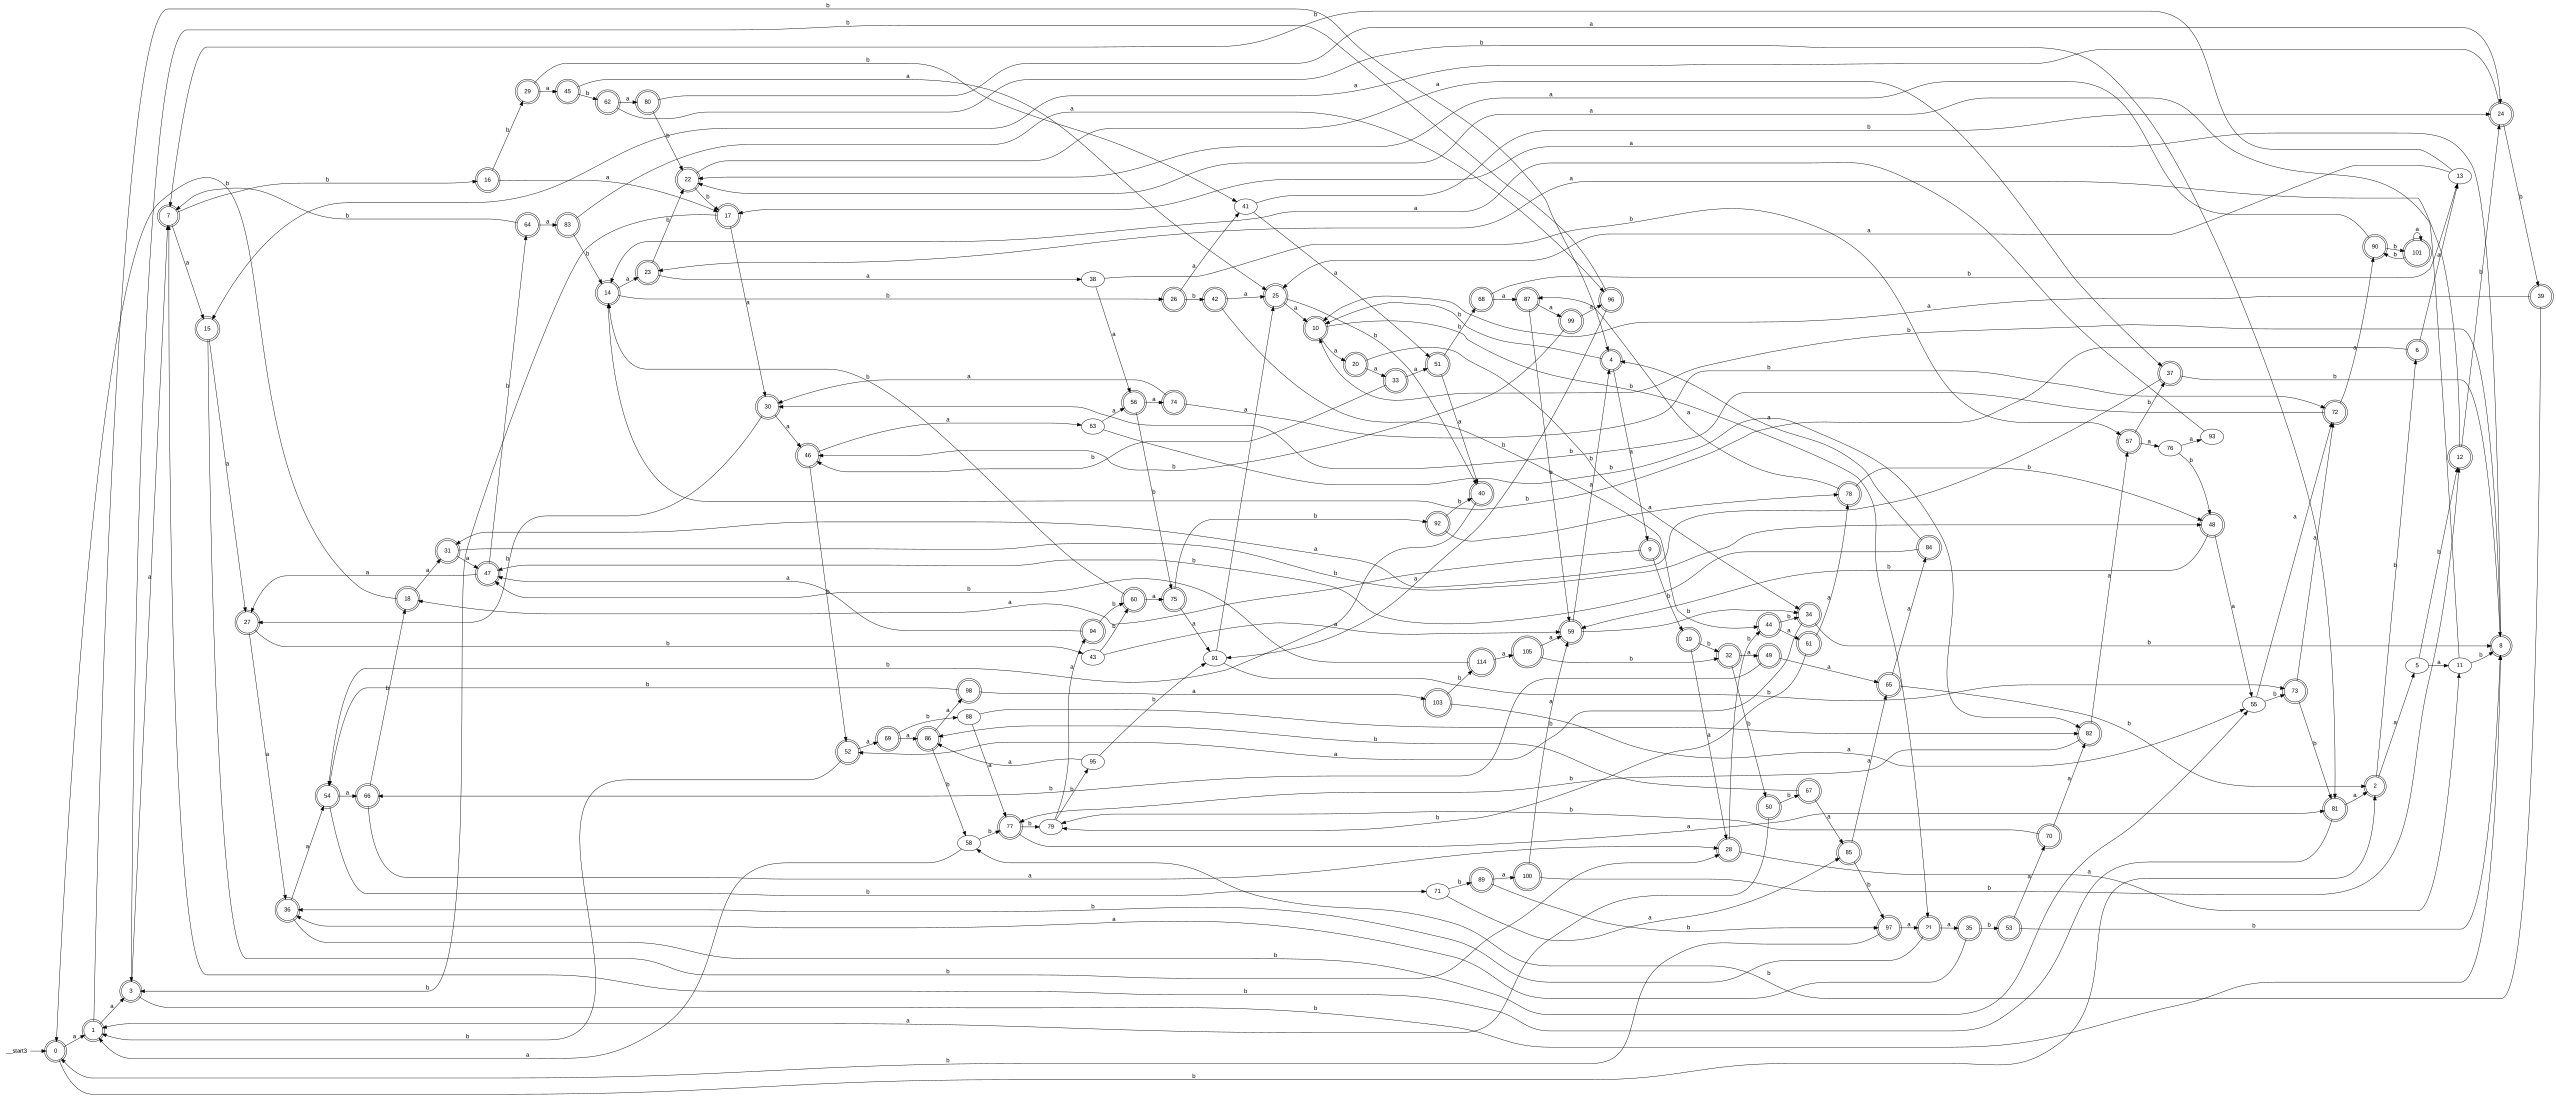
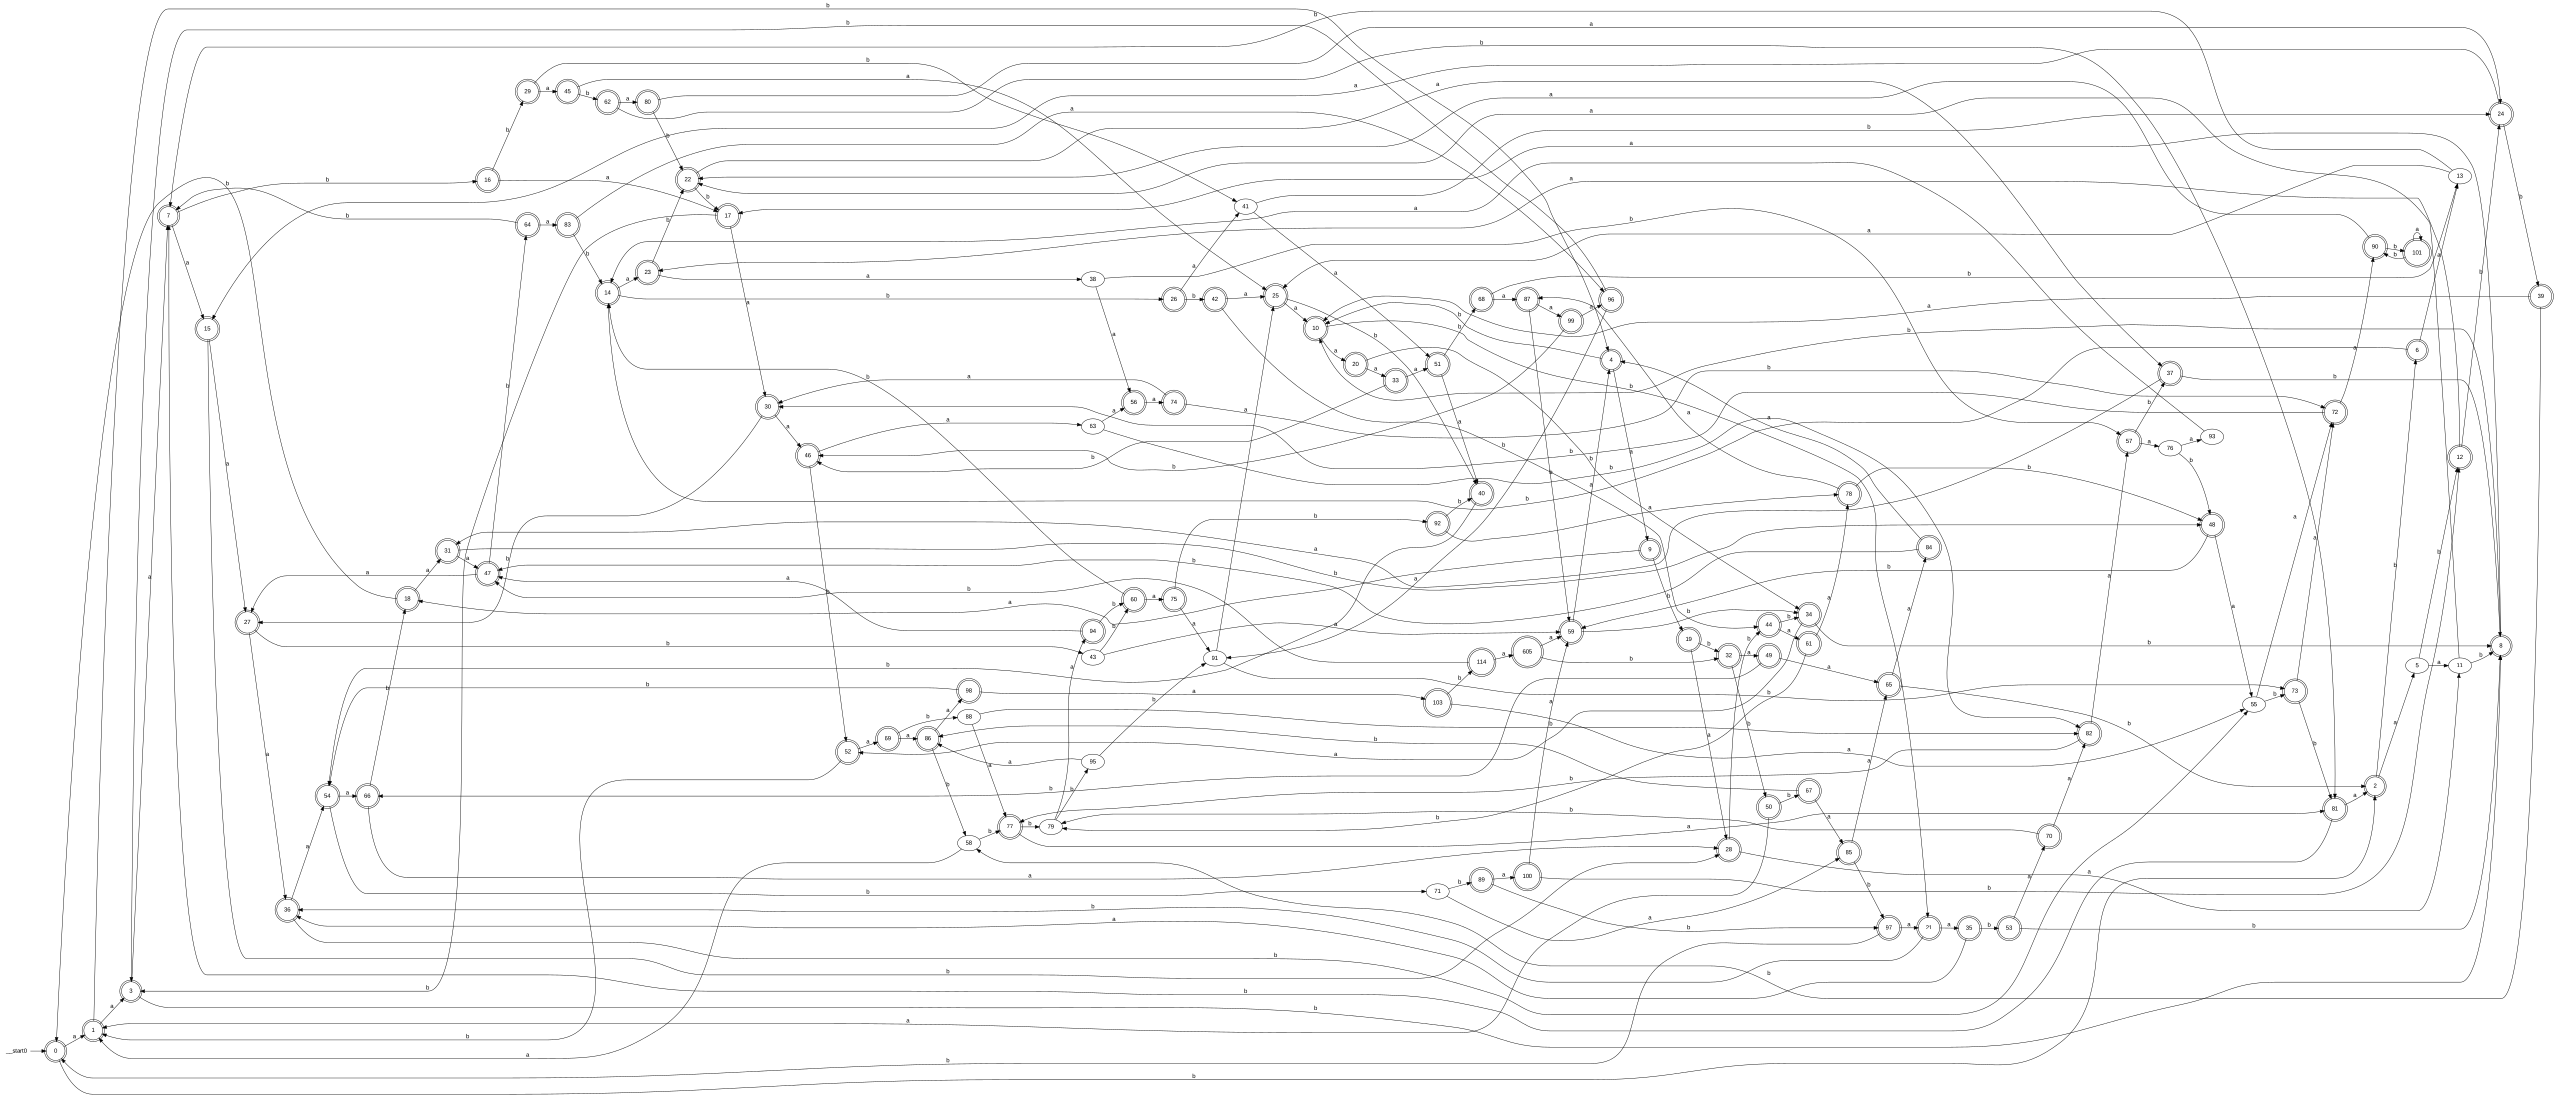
edge "56" -> "75": removed, label "b"
node "105": label "105" -> "605"
node "__start3": label "__start3" -> "__start0"
